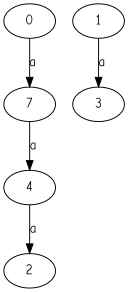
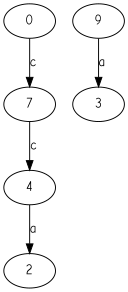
node "1": label "1" -> "9"
edge "0" -> "7": label "a" -> "c"
edge "7" -> "4": label "a" -> "c"
